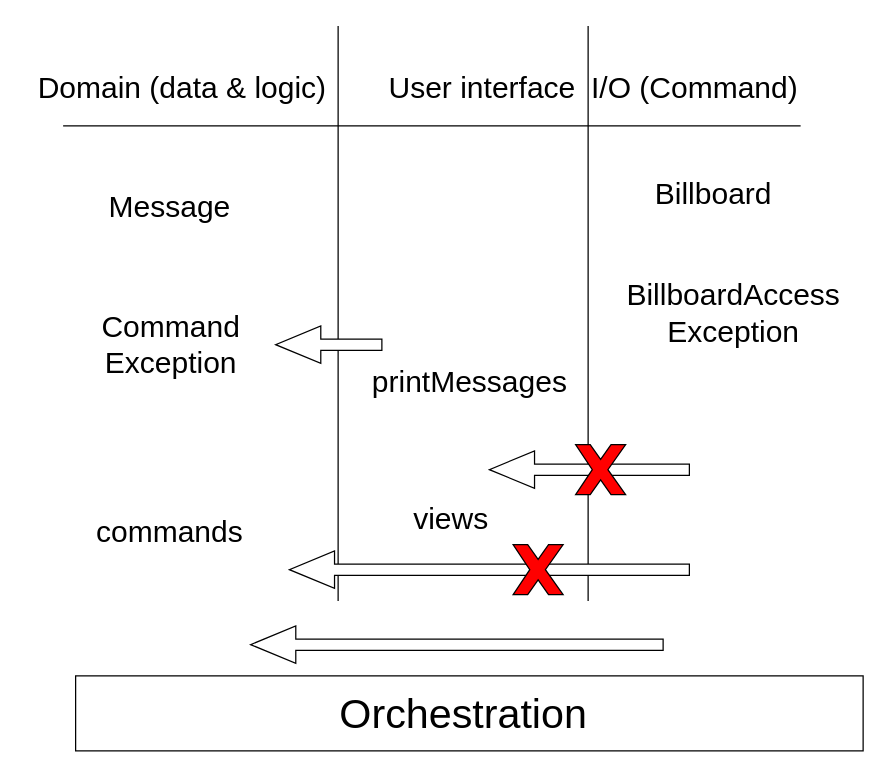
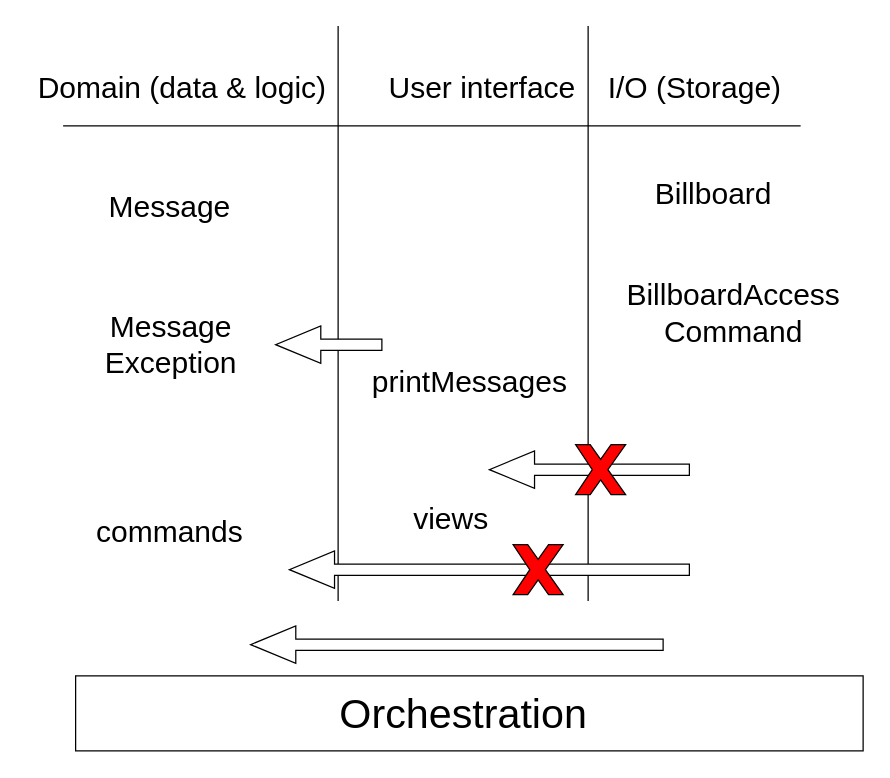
node "I/O (Command)": label "I/O (Command)" -> "I/O (Storage)"
node "BillboardAccess Exception": label "BillboardAccess Exception" -> "BillboardAccess Command"
node "Command Exception": label "Command Exception" -> "Message Exception"
